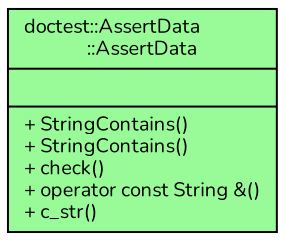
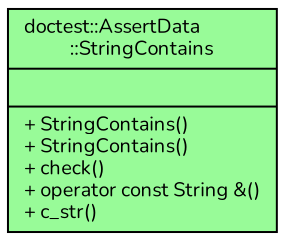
node "doctest::AssertData": text "::AssertData" -> "::StringContains"
